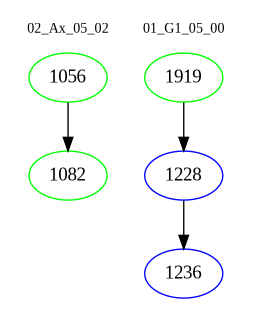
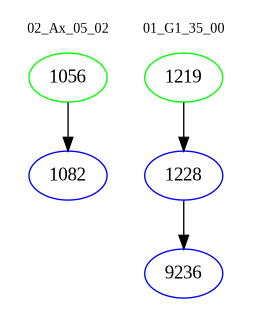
cluster "01_G1_05_00": label "01_G1_05_00" -> "01_G1_35_00"
node "1919": label "1919" -> "1219"
node "1082": color green -> blue
node "1236": label "1236" -> "9236"
